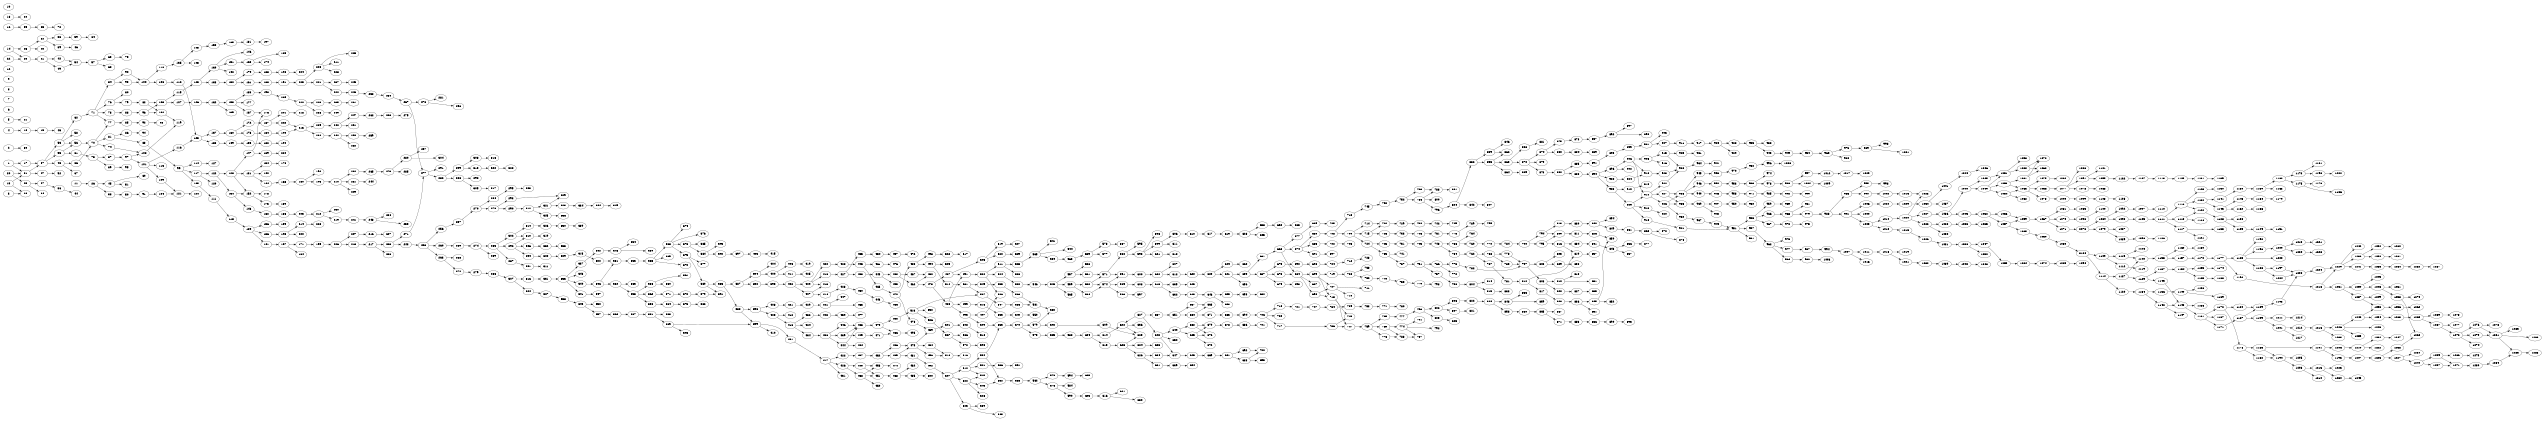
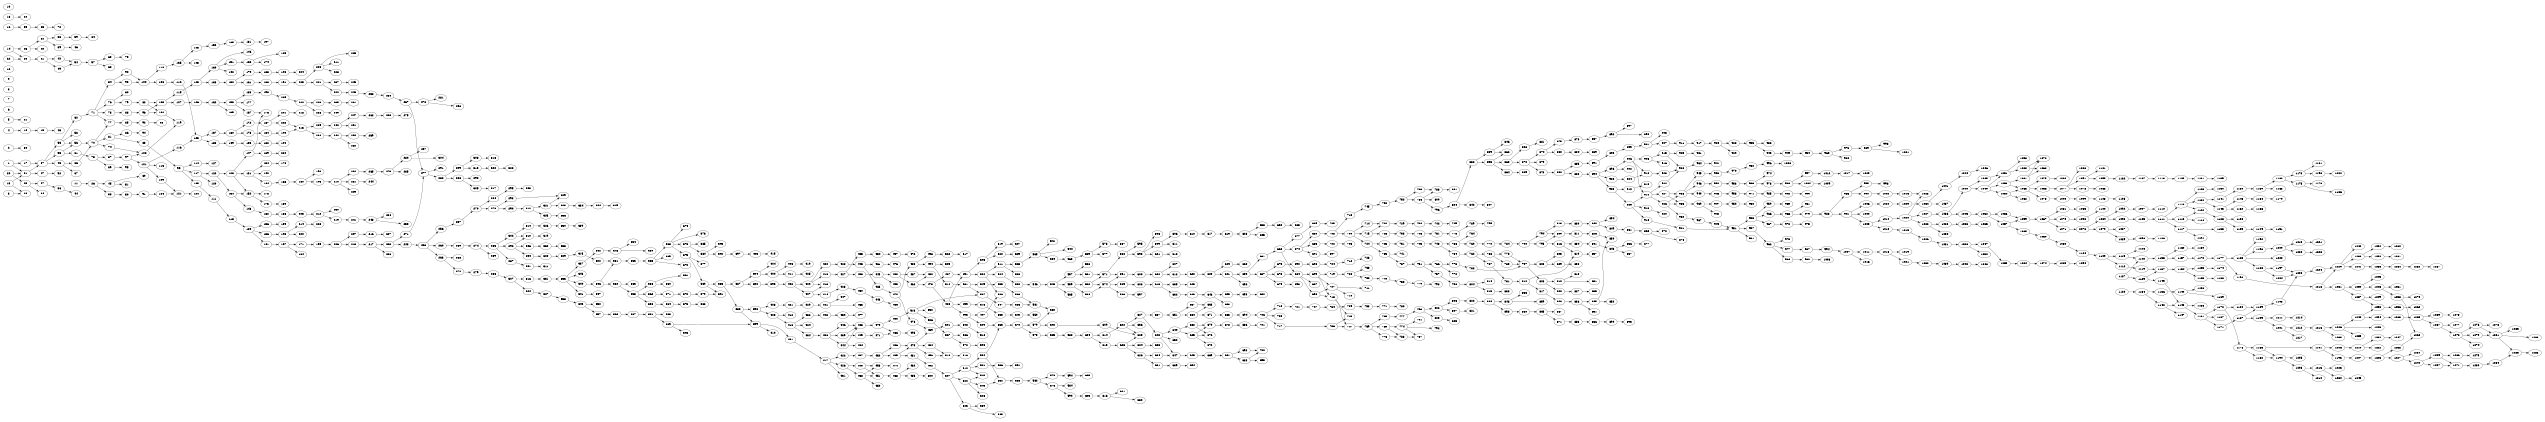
node "8104": label "8104" -> "1104"
edge "487" -> "503": now "491" -> "503"
edge "1119" -> "1137": added
node "1114": removed
edge "627" -> "622": reversed
